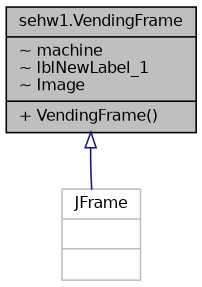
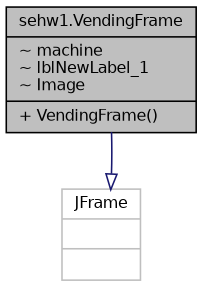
edge "JFrame" -> "sehw1.VendingFrame": reversed
